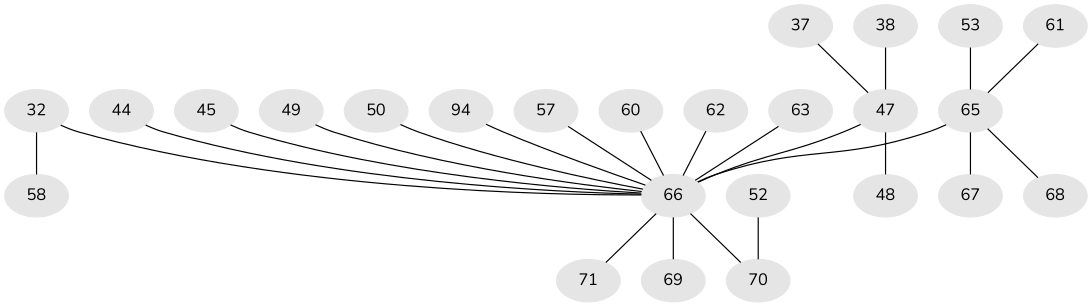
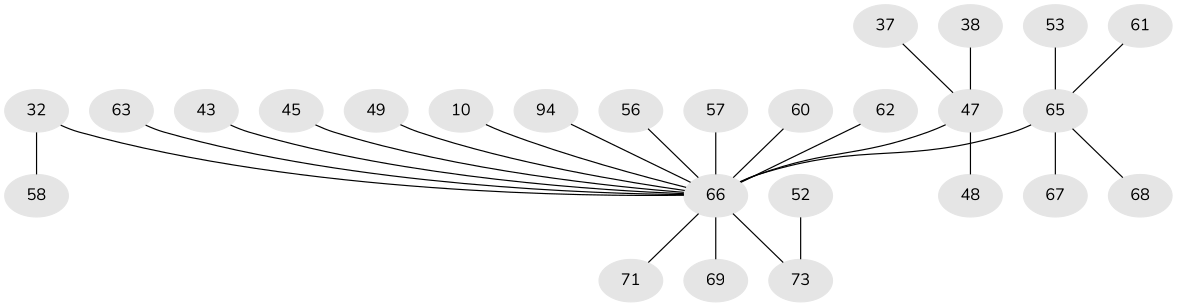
node "44": label "44" -> "43"
node "50": label "50" -> "10"
node "56": added
node "70": label "70" -> "73"
